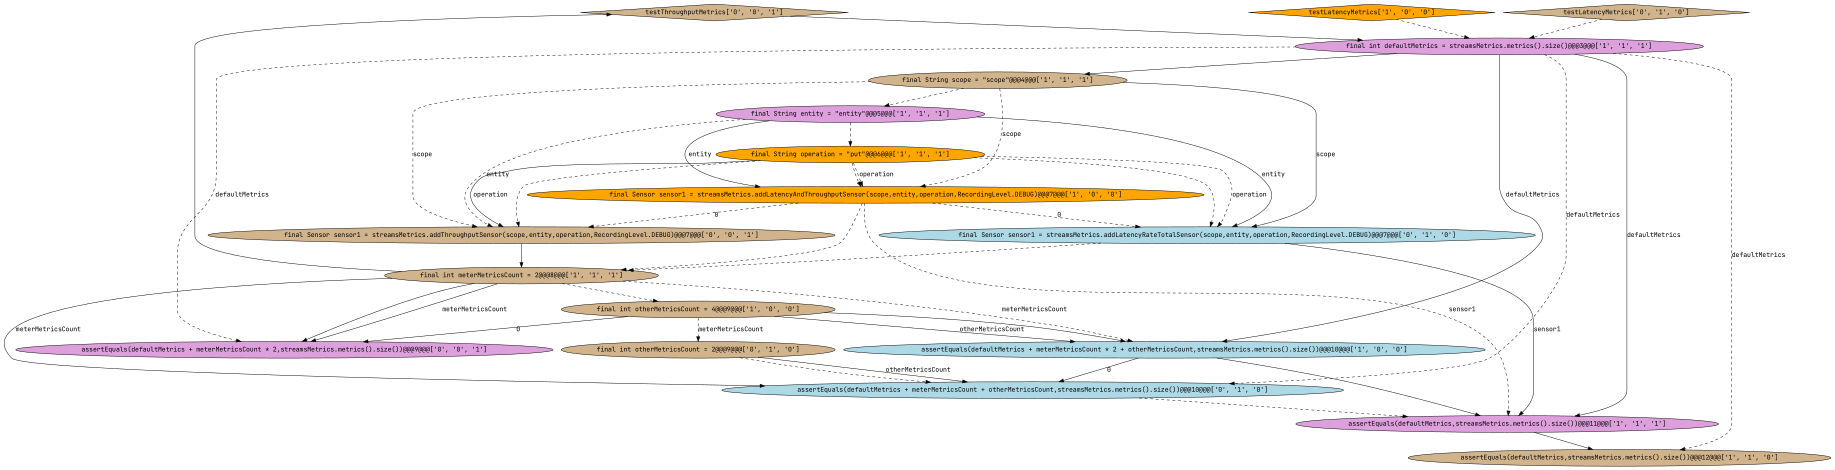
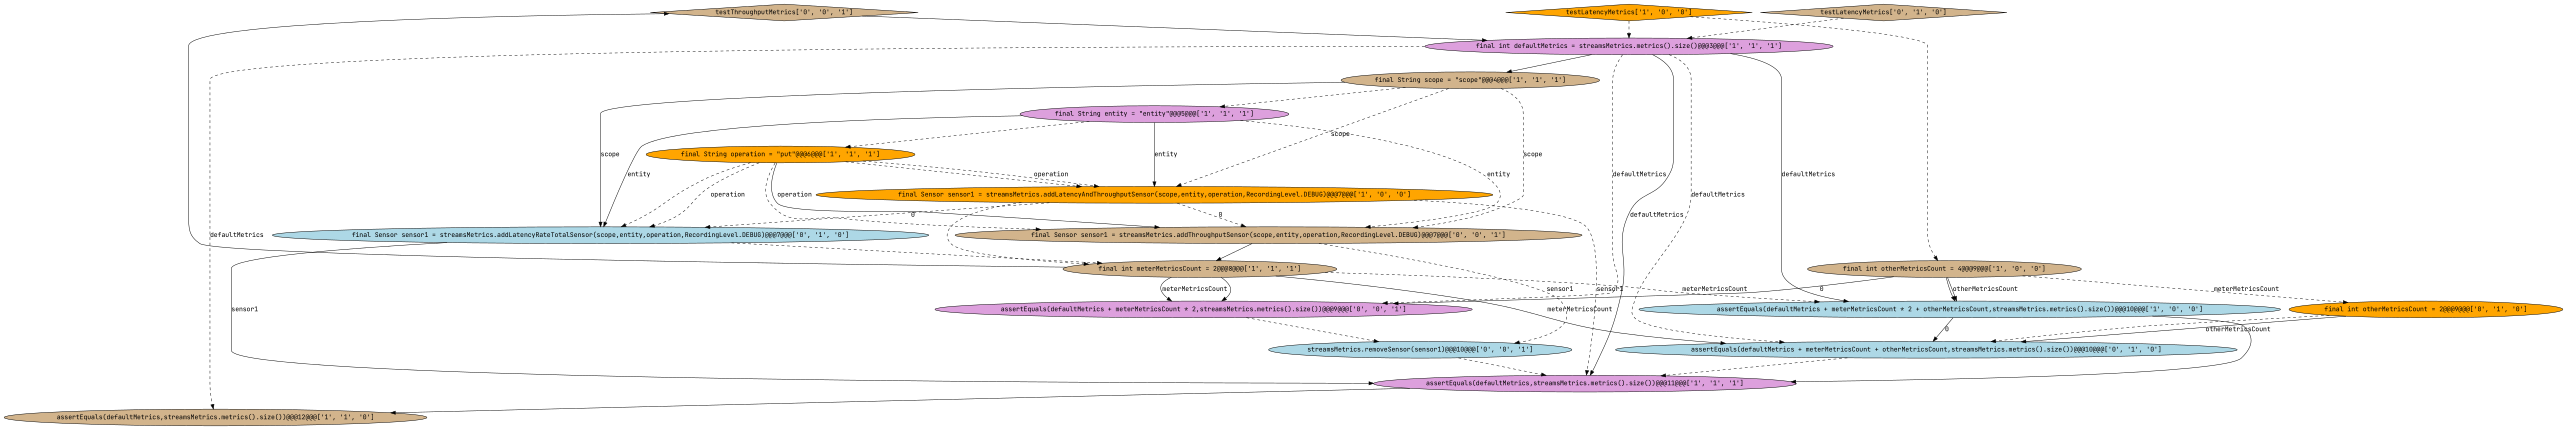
edge "final int meterMetricsCount = 2@@@8@@@['1', '1', '1']" -> "final int otherMetricsCount = 4@@@9@@@['1', '0', '0']": now "testLatencyMetrics['1', '0', '0']" -> "final int otherMetricsCount = 4@@@9@@@['1', '0', '0']"
node "final int otherMetricsCount = 2@@@9@@@['0', '1', '0']": fillcolor tan -> orange
node "streamsMetrics.removeSensor(sensor1)@@@10@@@['0', '0', '1']": added
